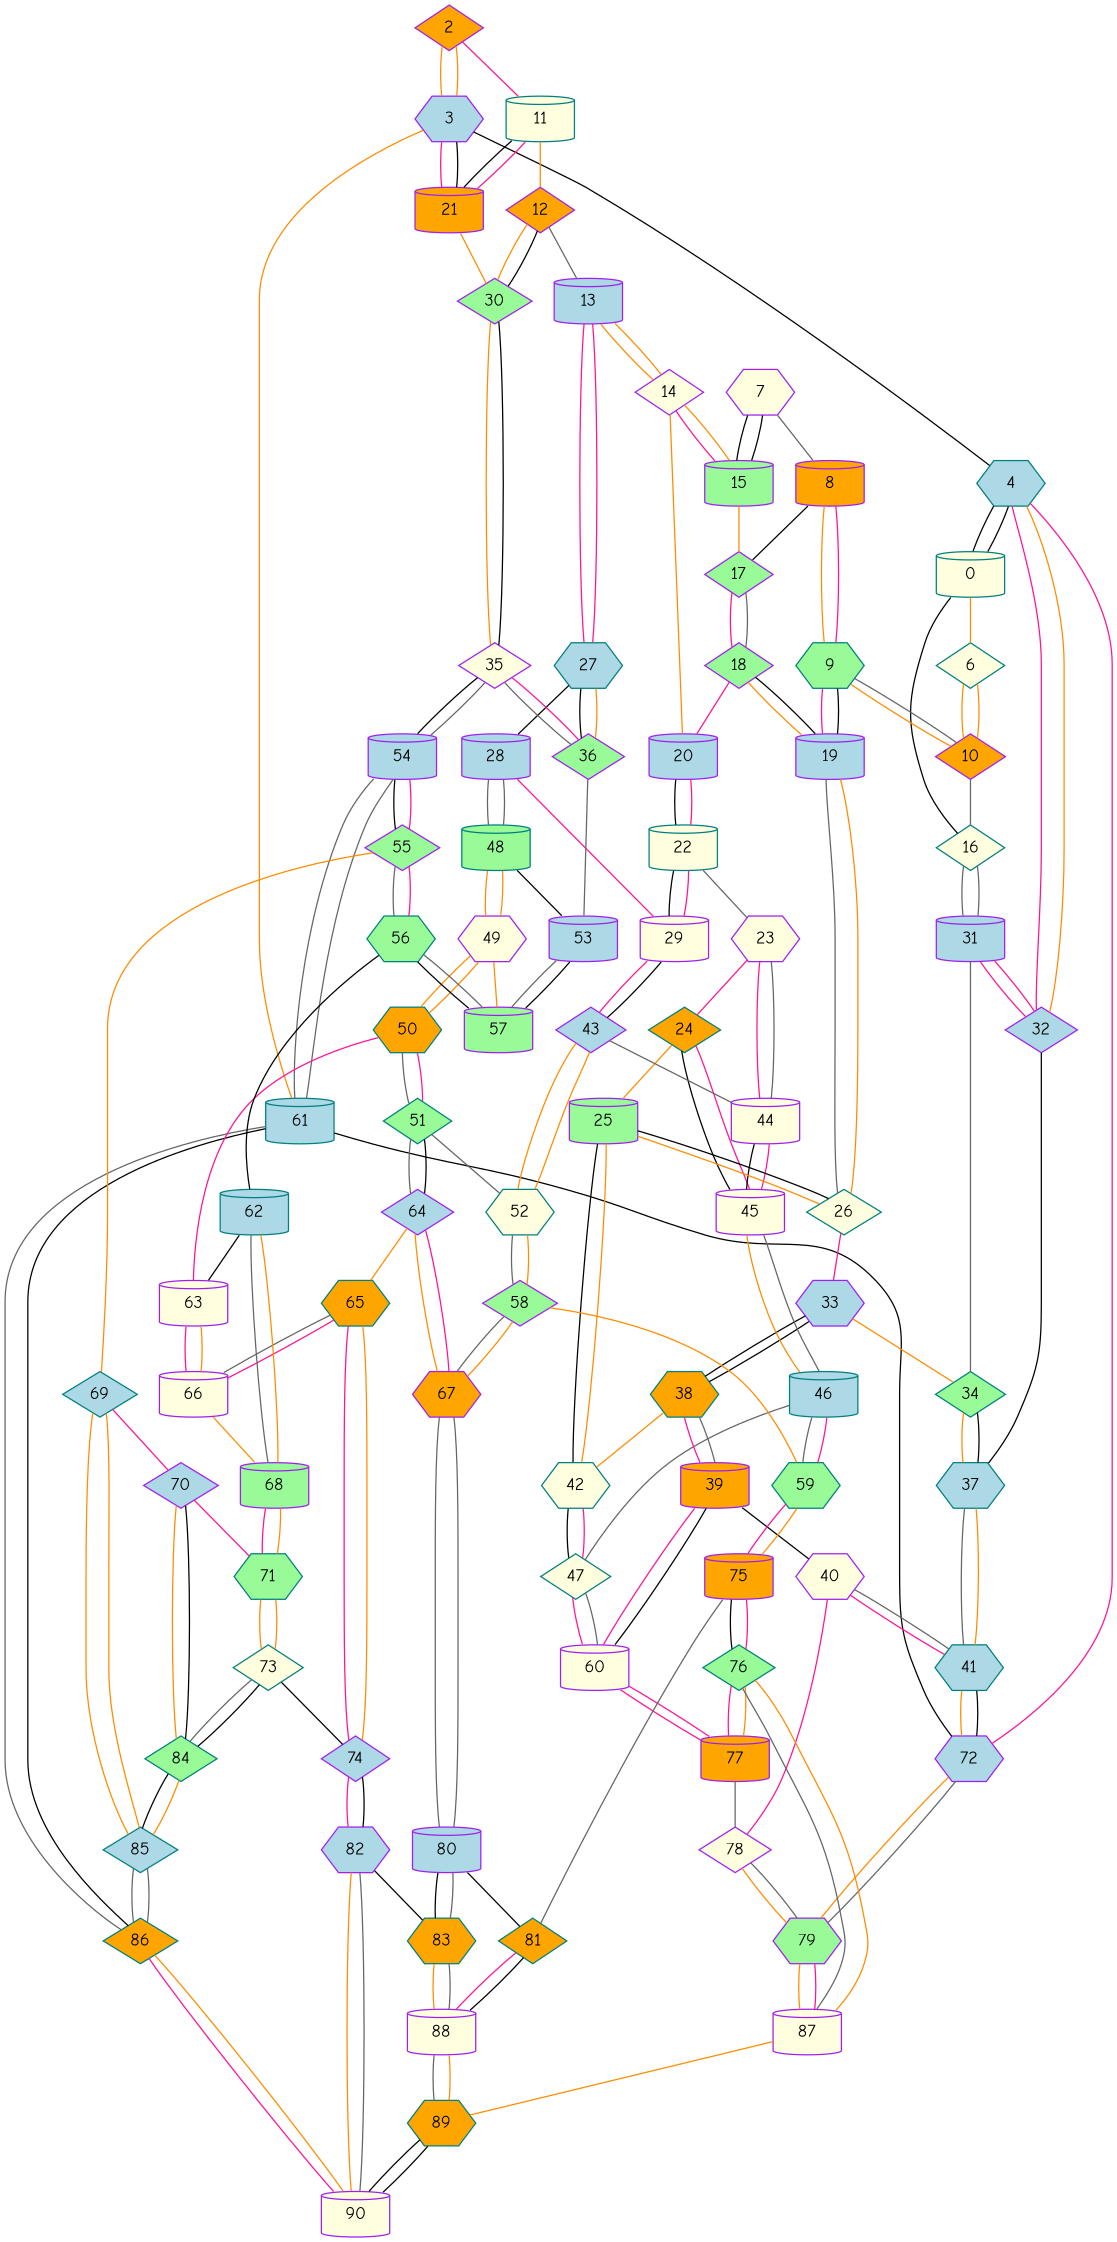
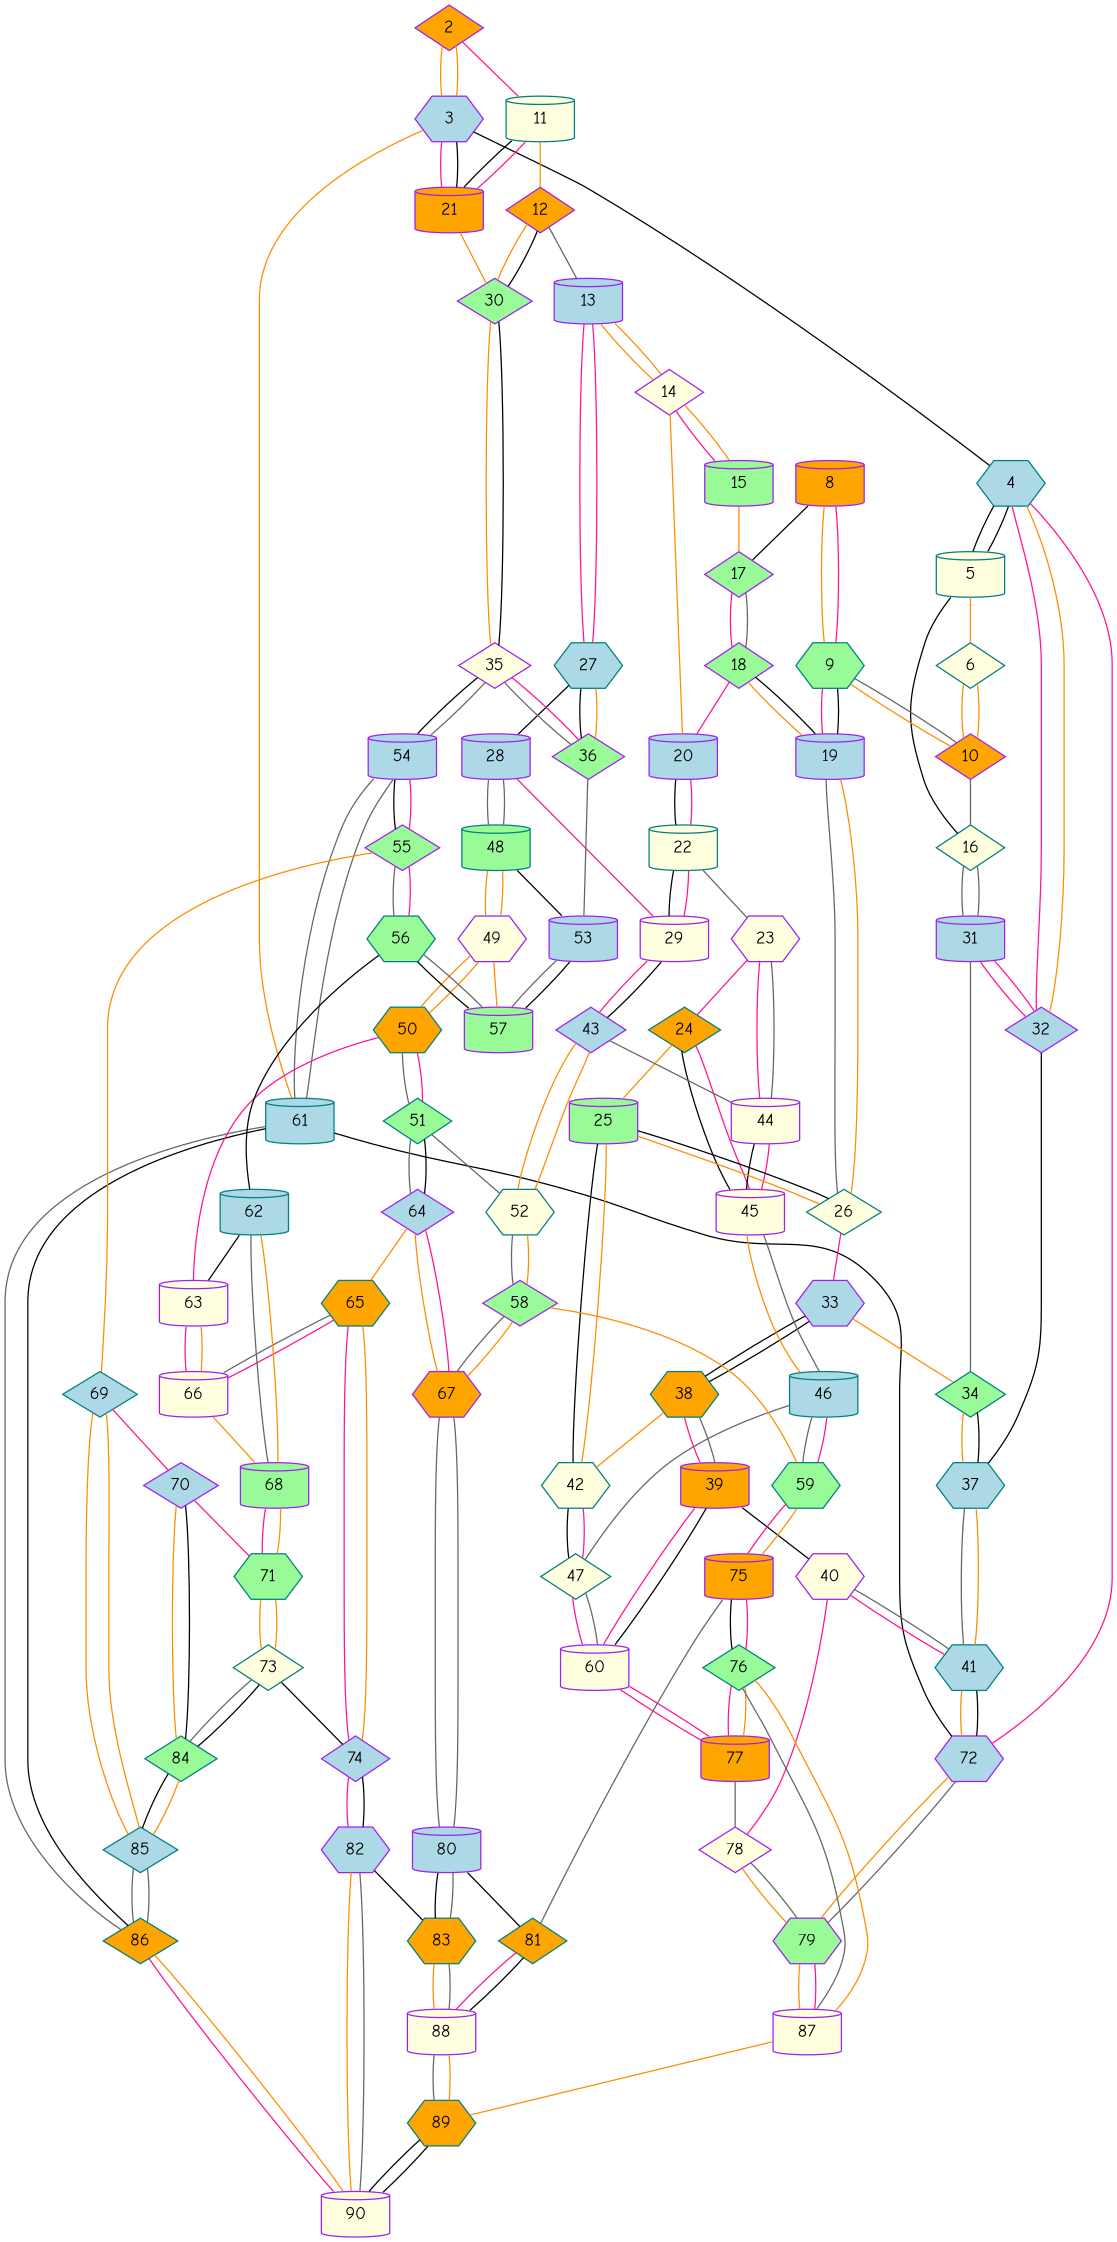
node "7": removed
node "0": label "0" -> "5"
